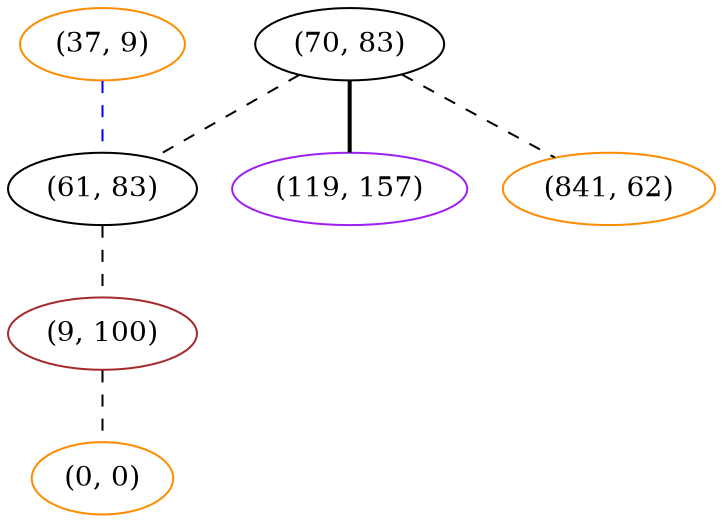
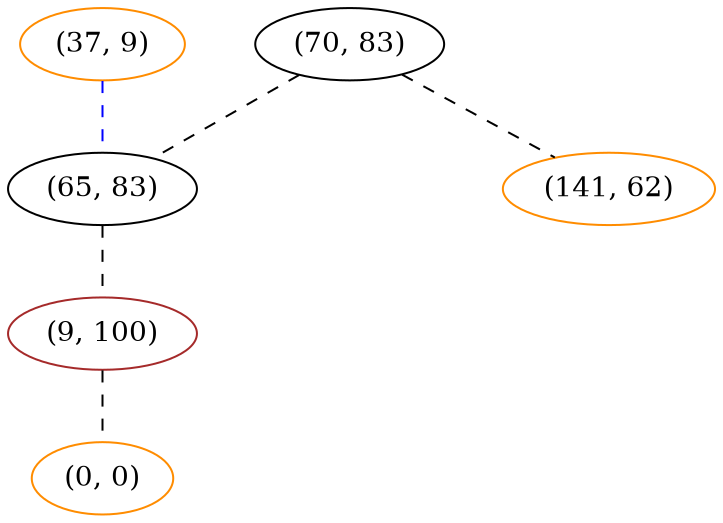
node "(61, 83)": label "(61, 83)" -> "(65, 83)"
node "(119, 157)": removed
node "(841, 62)": label "(841, 62)" -> "(141, 62)"
